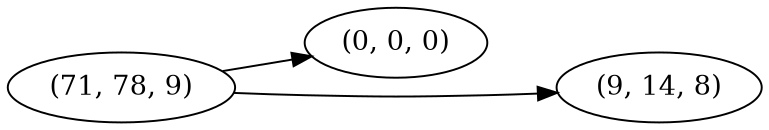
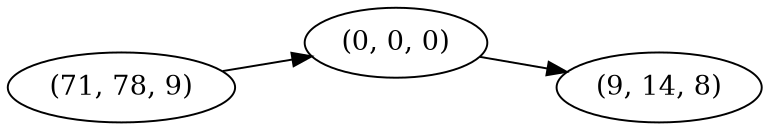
edge "(71, 78, 9)" -> "(9, 14, 8)": now "(0, 0, 0)" -> "(9, 14, 8)"
